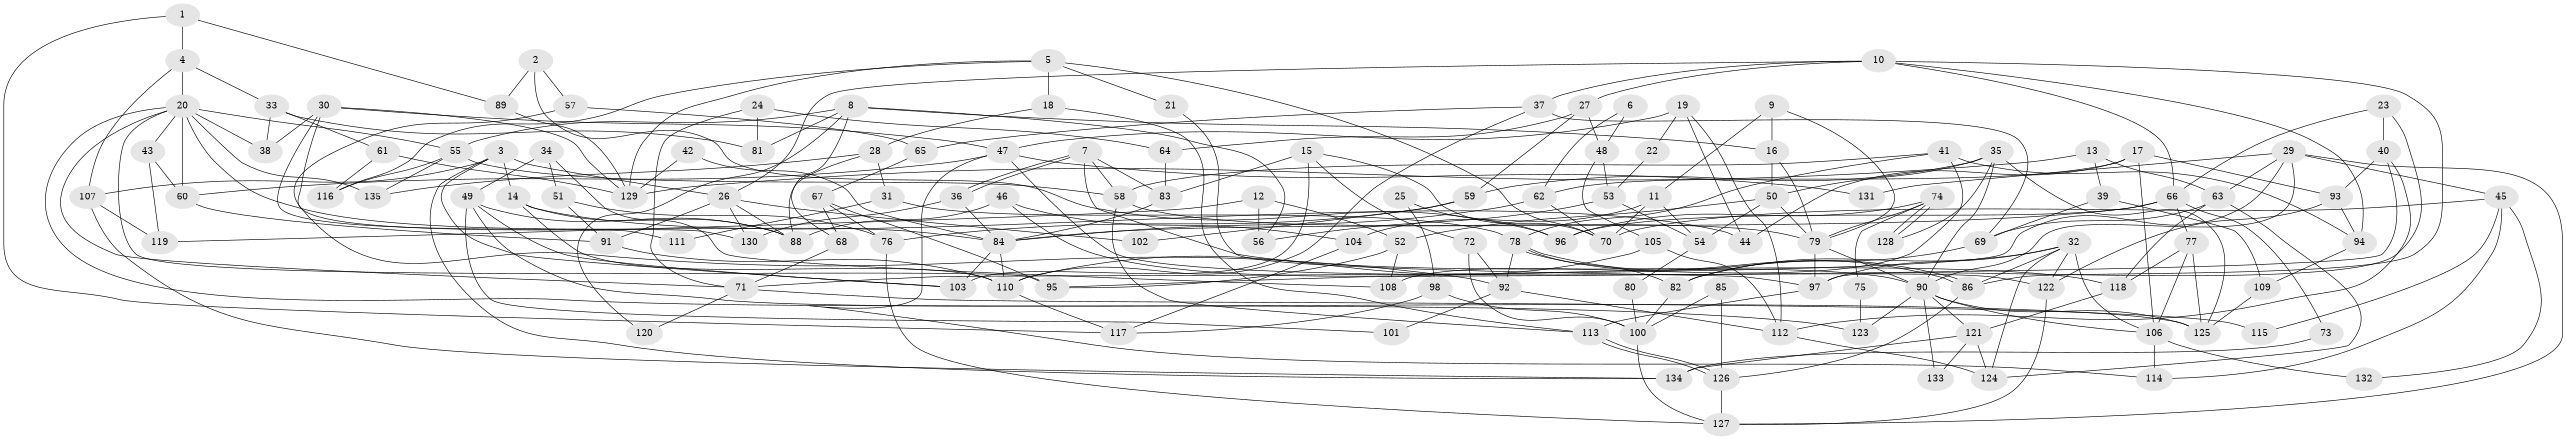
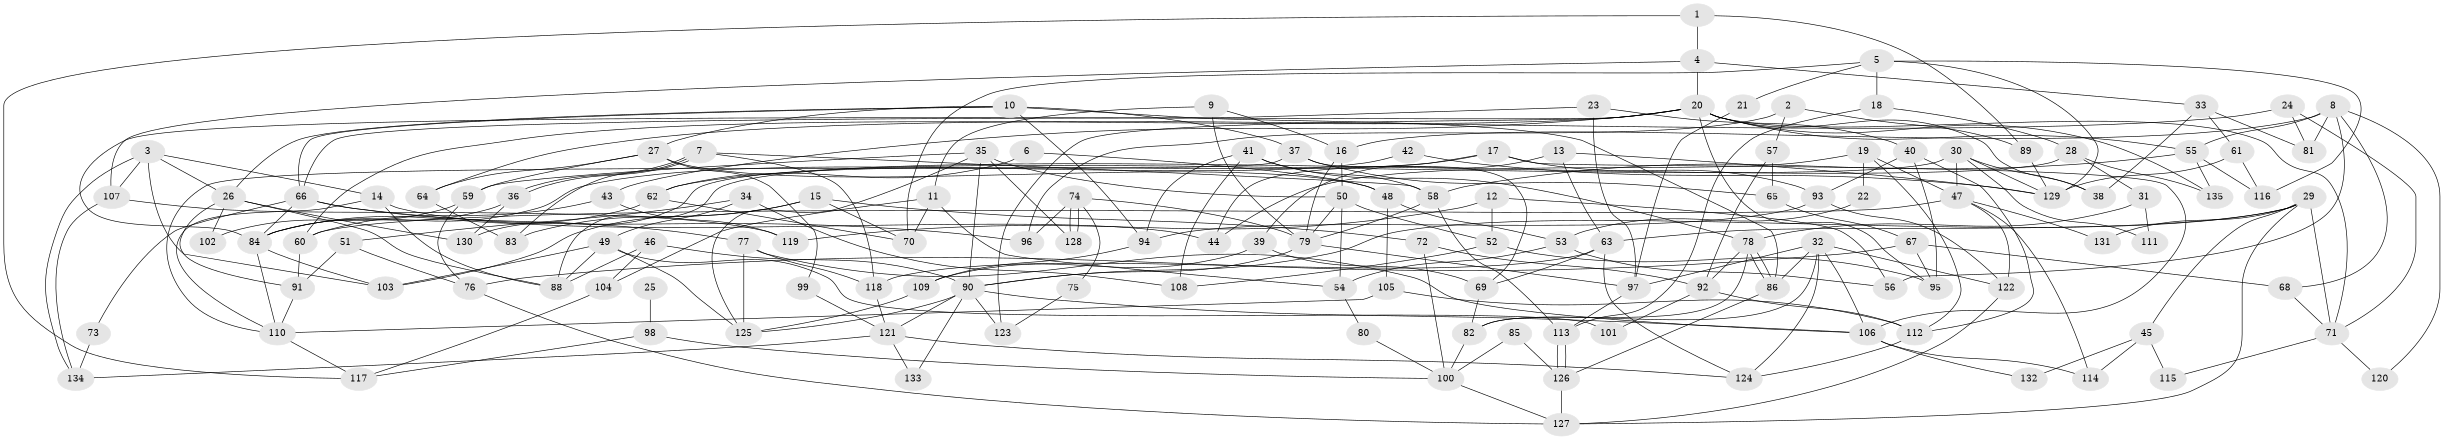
edge "45" -- "70": removed
edge "25" -- "96": removed
edge "83" -- "84": removed
node "99": added
